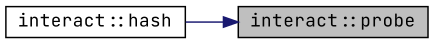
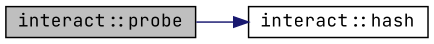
edge "interact::hash" -> "interact::probe": reversed
